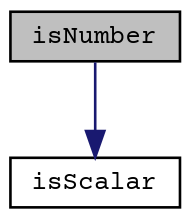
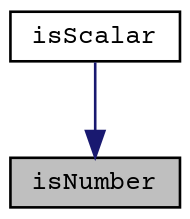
edge "isNumber" -> "isScalar": reversed
